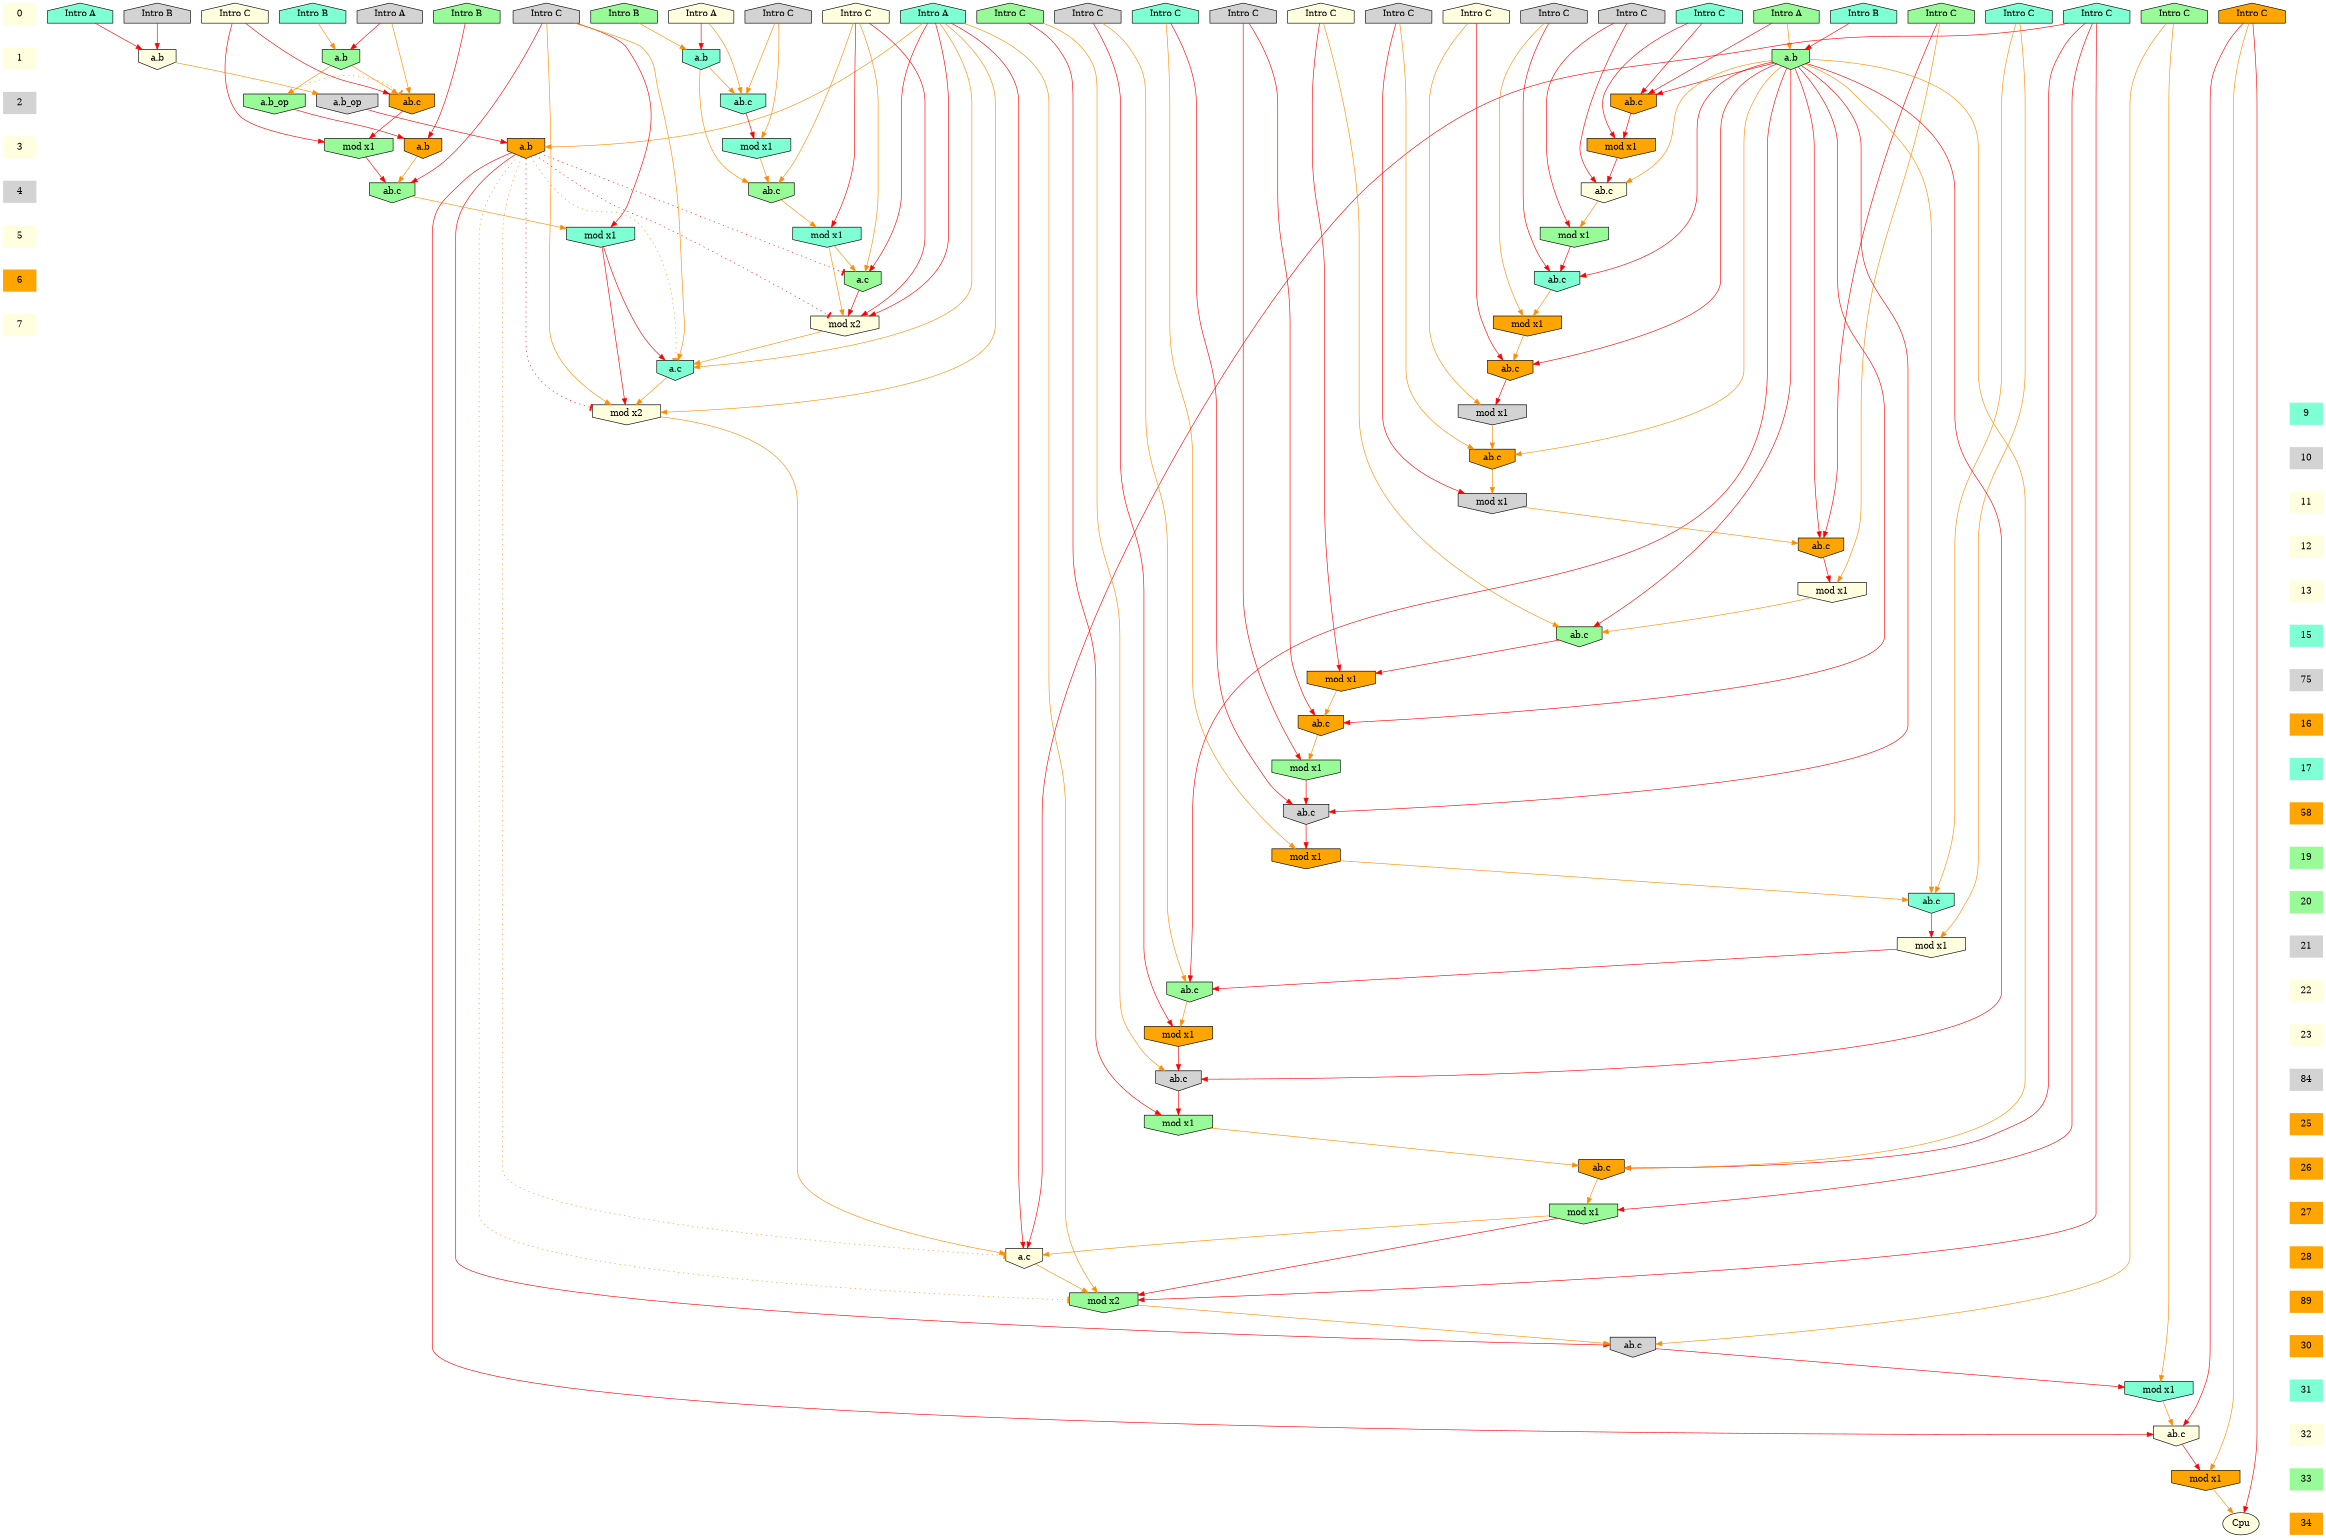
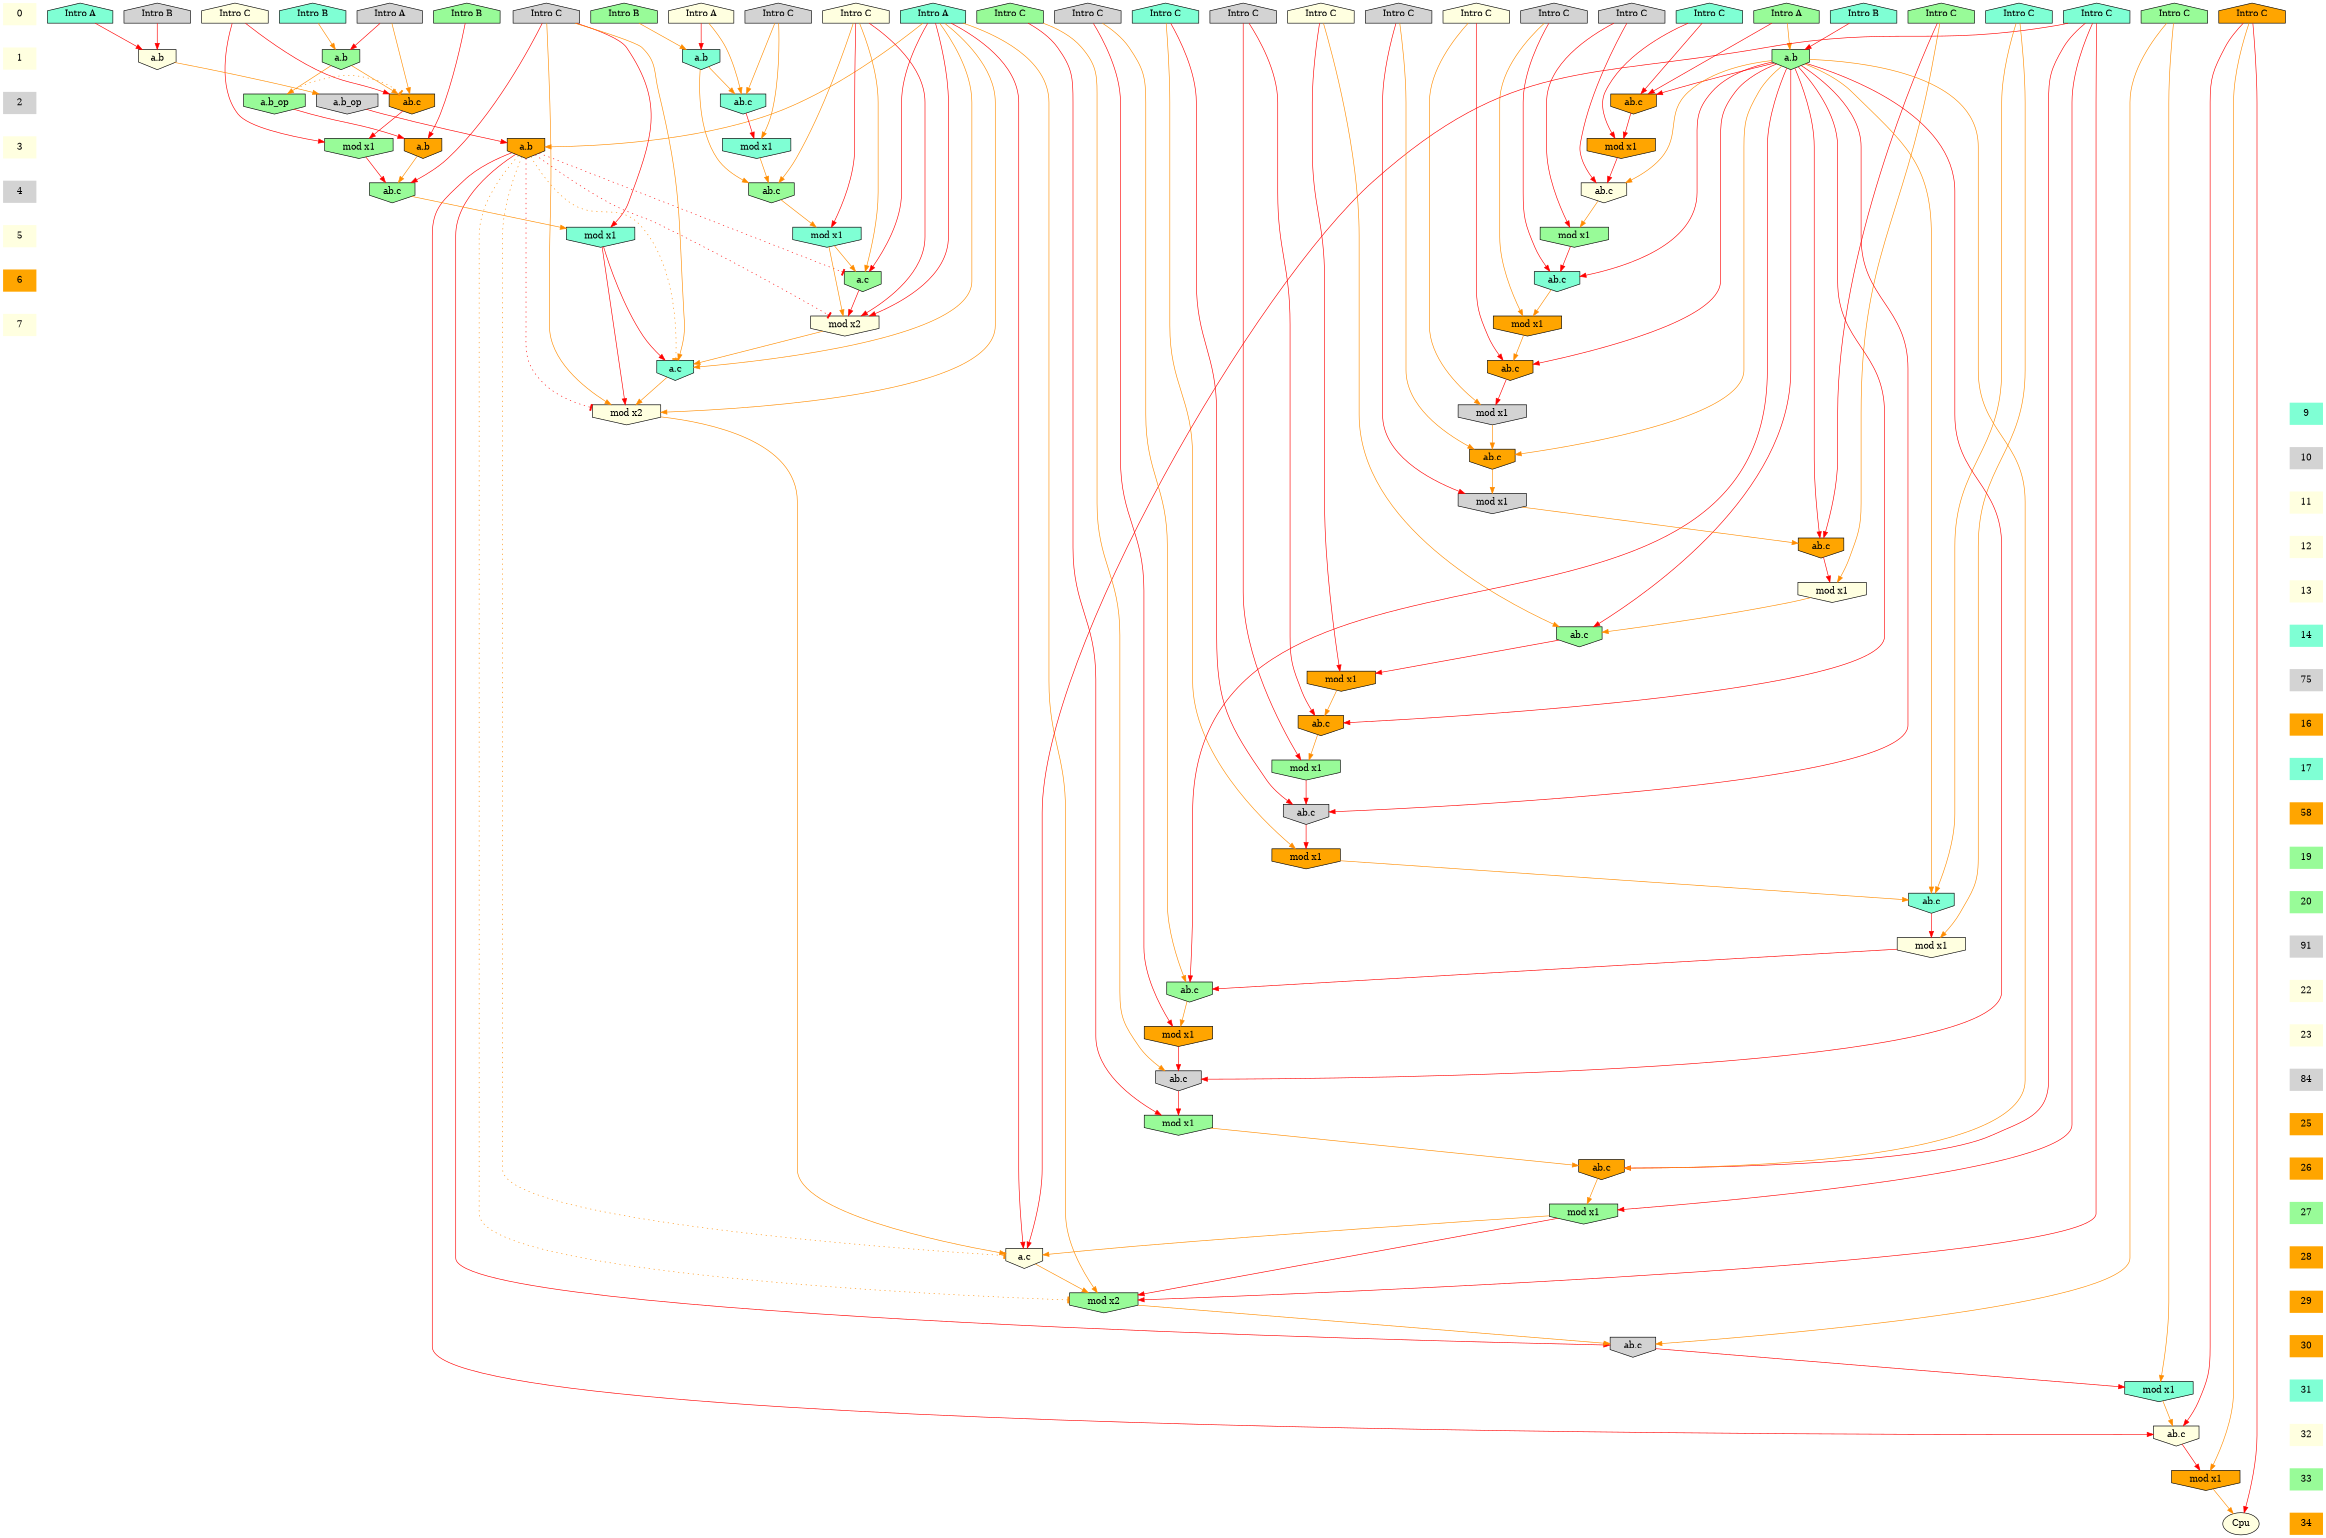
node "15": label "15" -> "14"
node "21": label "21" -> "91"
node "27": fillcolor orange -> palegreen
node "89": label "89" -> "29"
